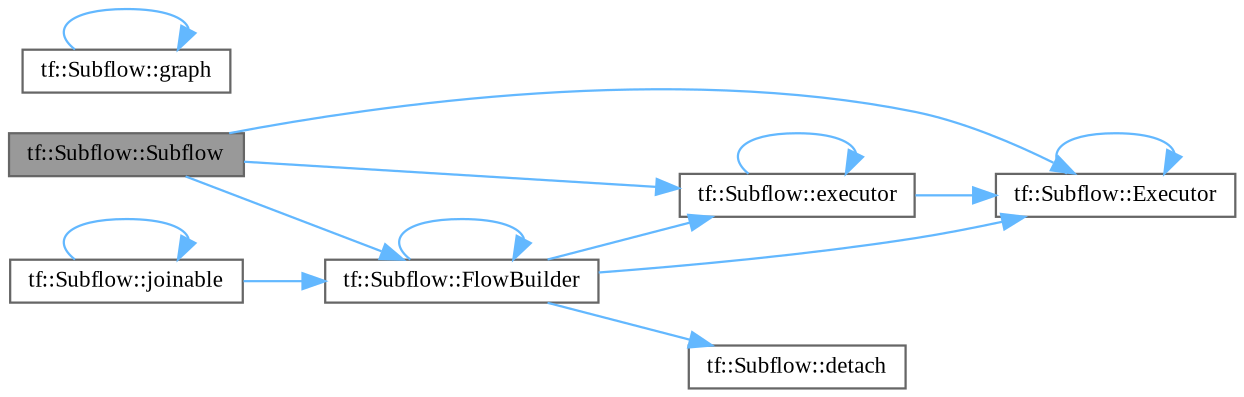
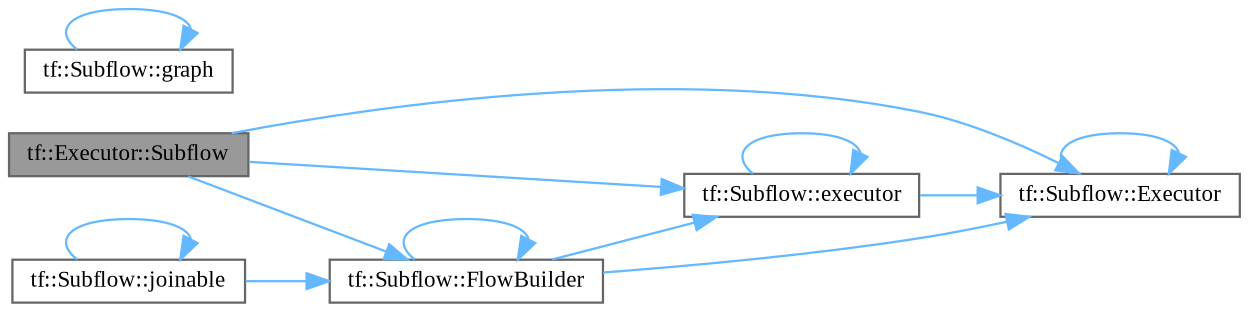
node "tf::Subflow::Subflow": label "tf::Subflow::Subflow" -> "tf::Executor::Subflow"
node "tf::Subflow::detach": removed
